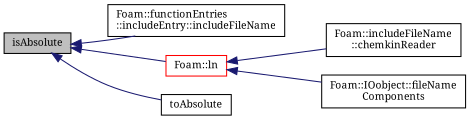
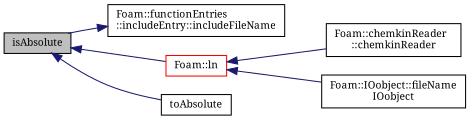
edge "Foam::functionEntries ::includeEntry::includeFileName" -> "isAbsolute": reversed
node "Foam::includeFileName ::chemkinReader": label "Foam::includeFileName ::chemkinReader" -> "Foam::chemkinReader ::chemkinReader"
node "Foam::IOobject::fileName Components": label "Foam::IOobject::fileName Components" -> "Foam::IOobject::fileName IOobject"
